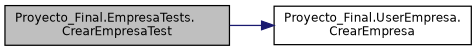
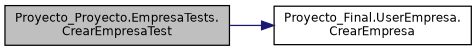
node "Proyecto_Final.EmpresaTests. CrearEmpresaTest": label "Proyecto_Final.EmpresaTests. CrearEmpresaTest" -> "Proyecto_Proyecto.EmpresaTests. CrearEmpresaTest"
